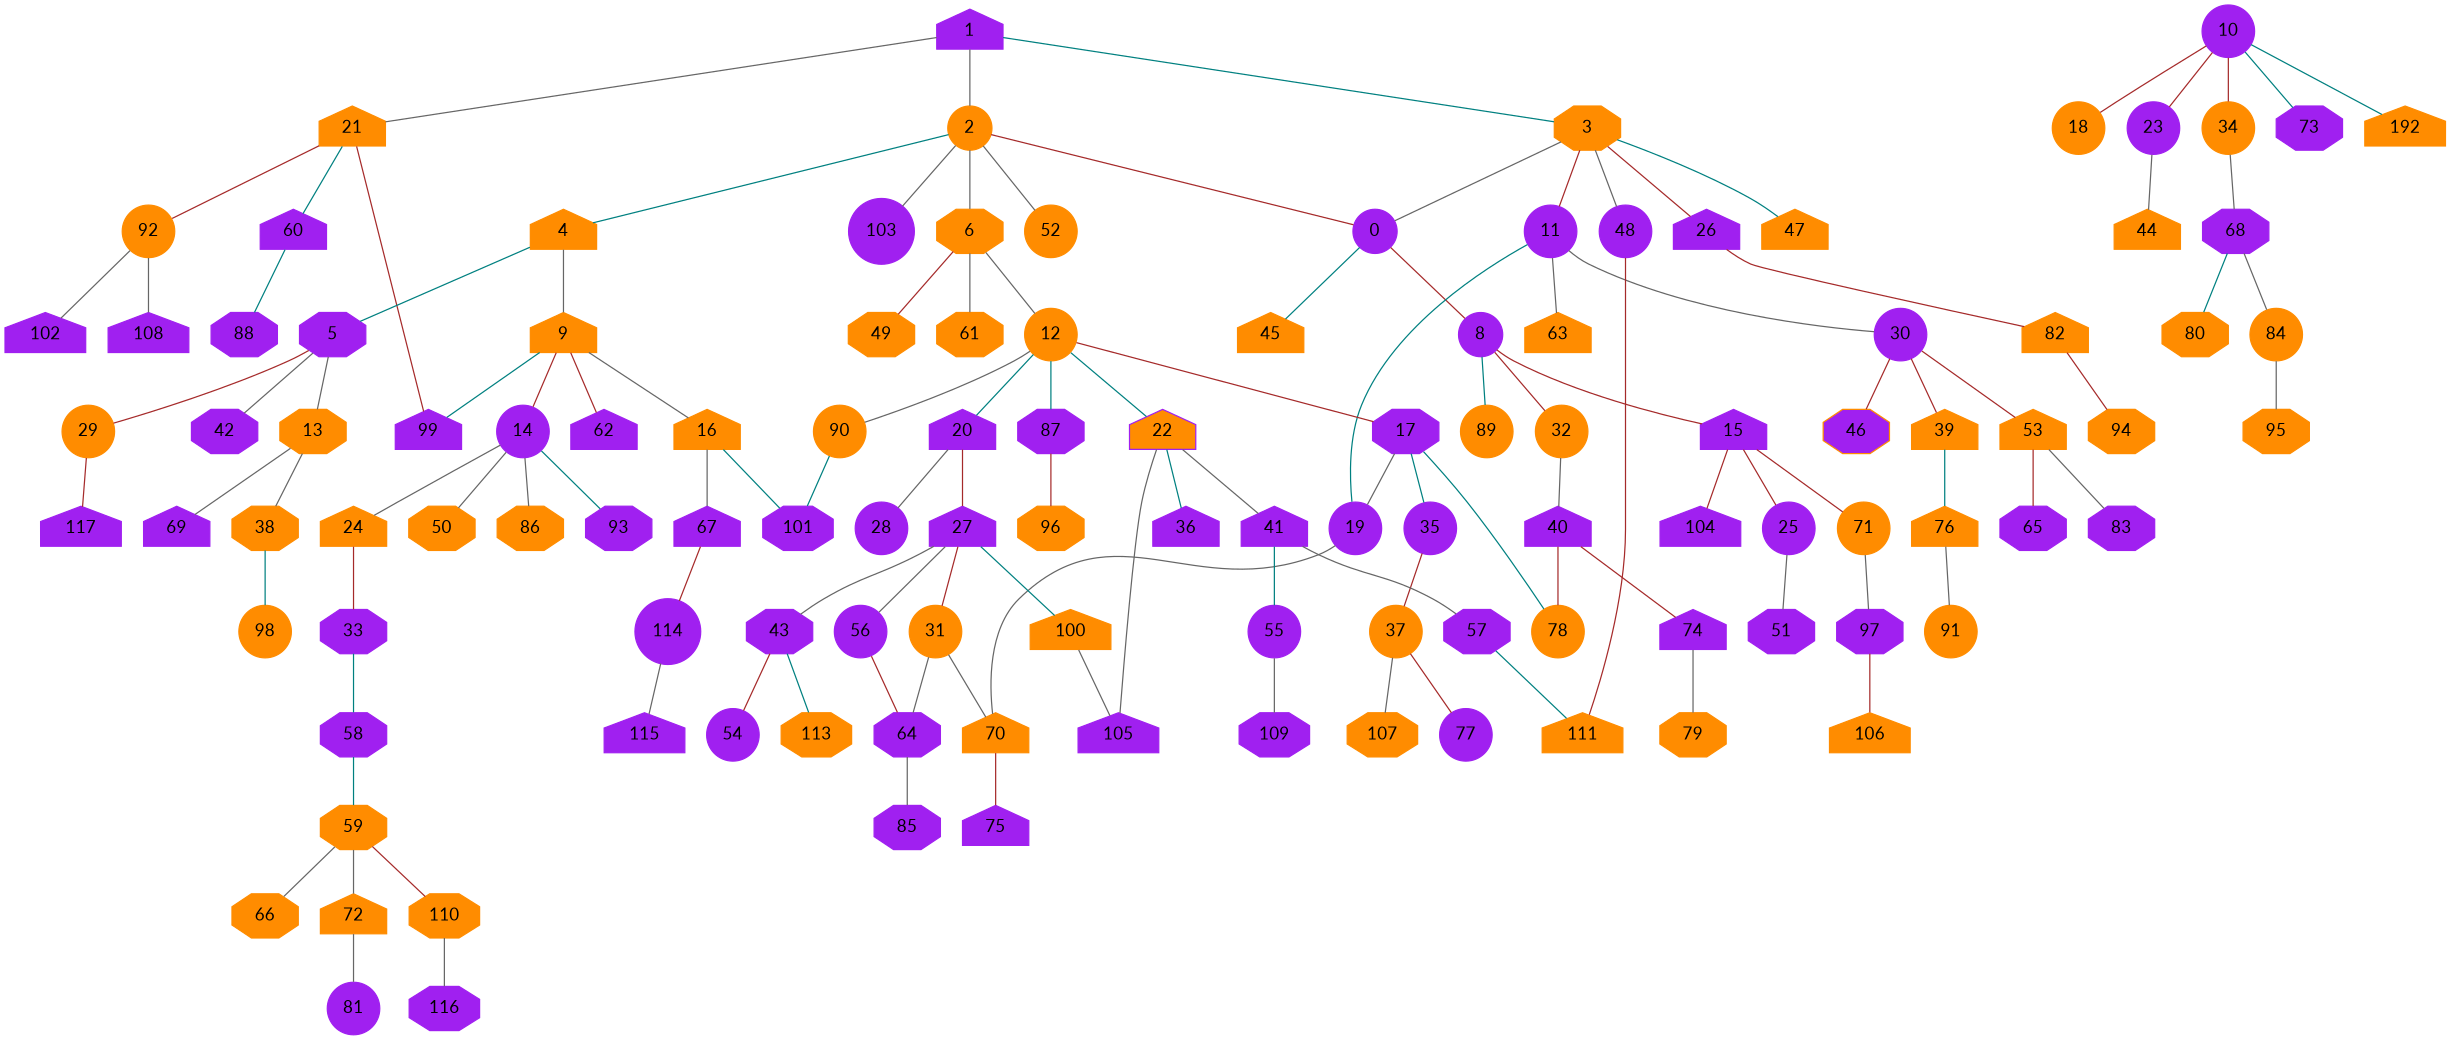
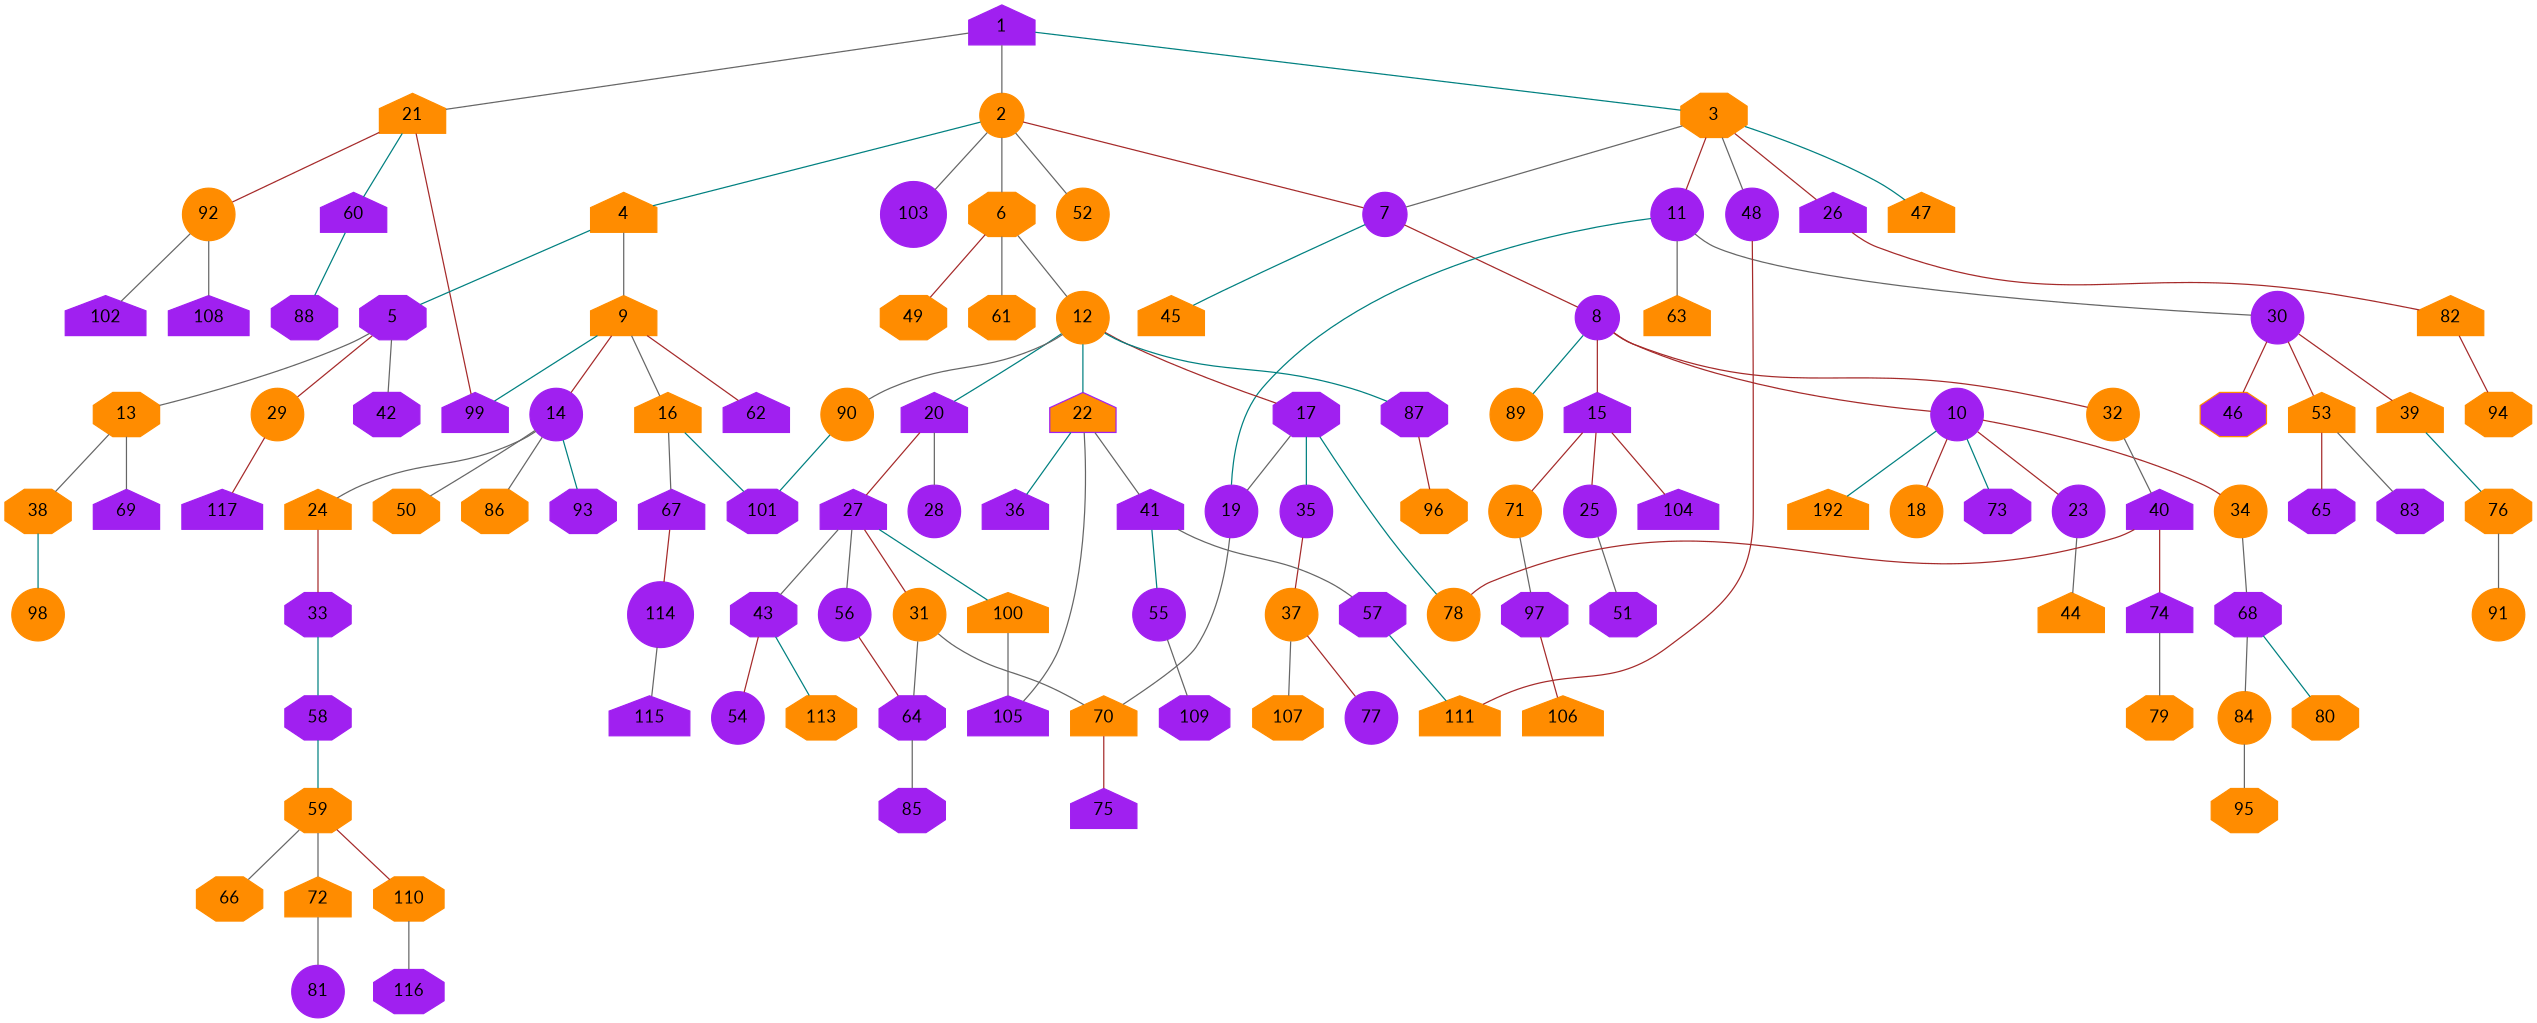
node "0": label "0" -> "7"
edge "8" -- "10": added
node "76": shape house -> octagon
